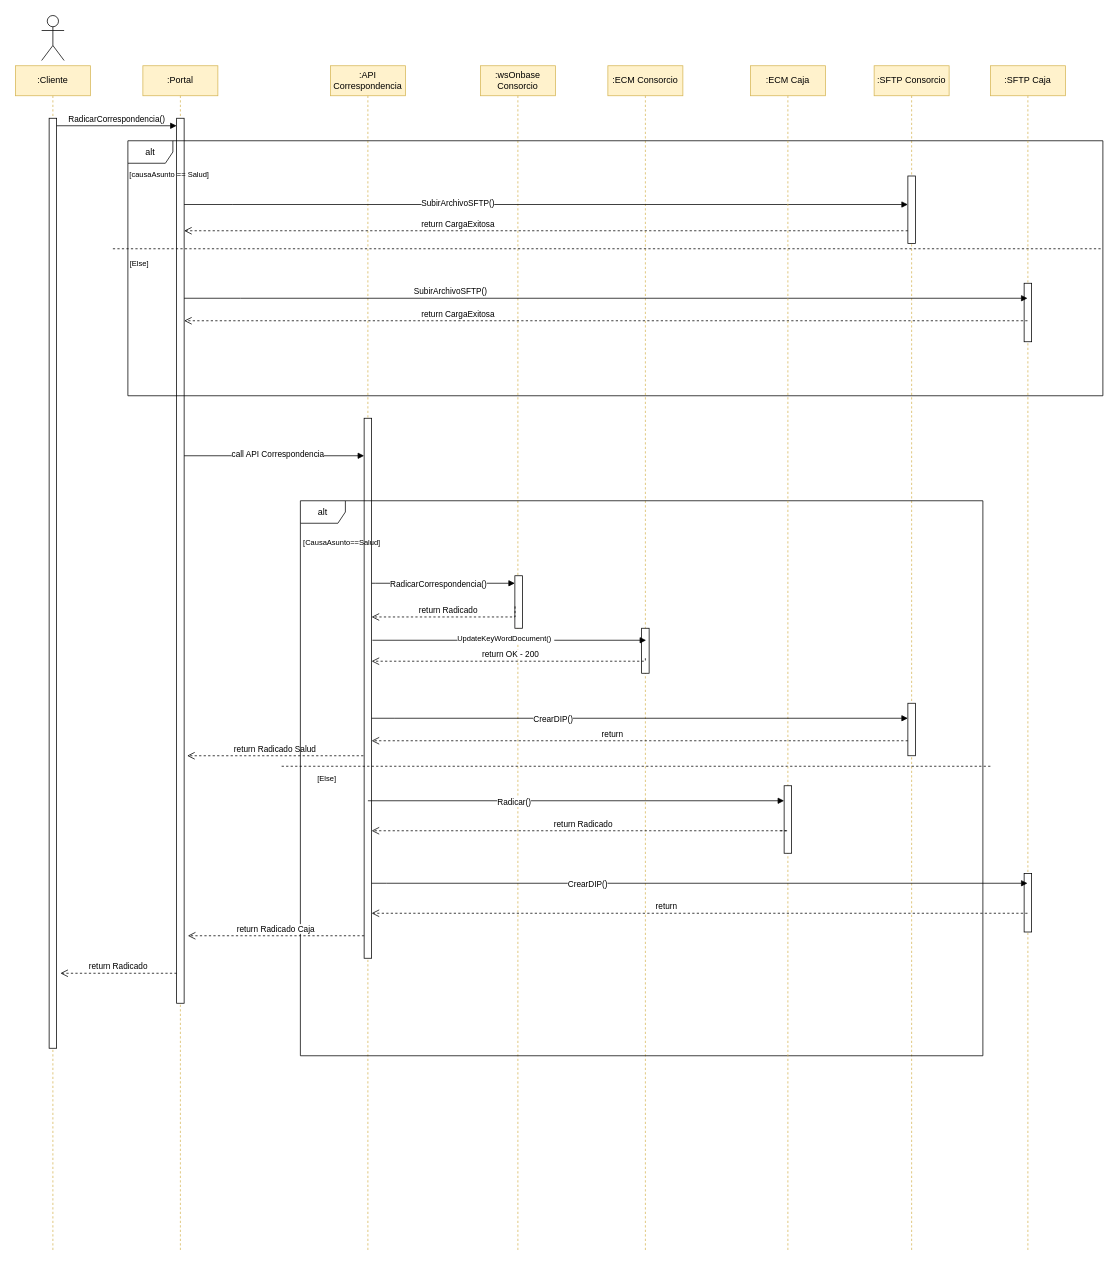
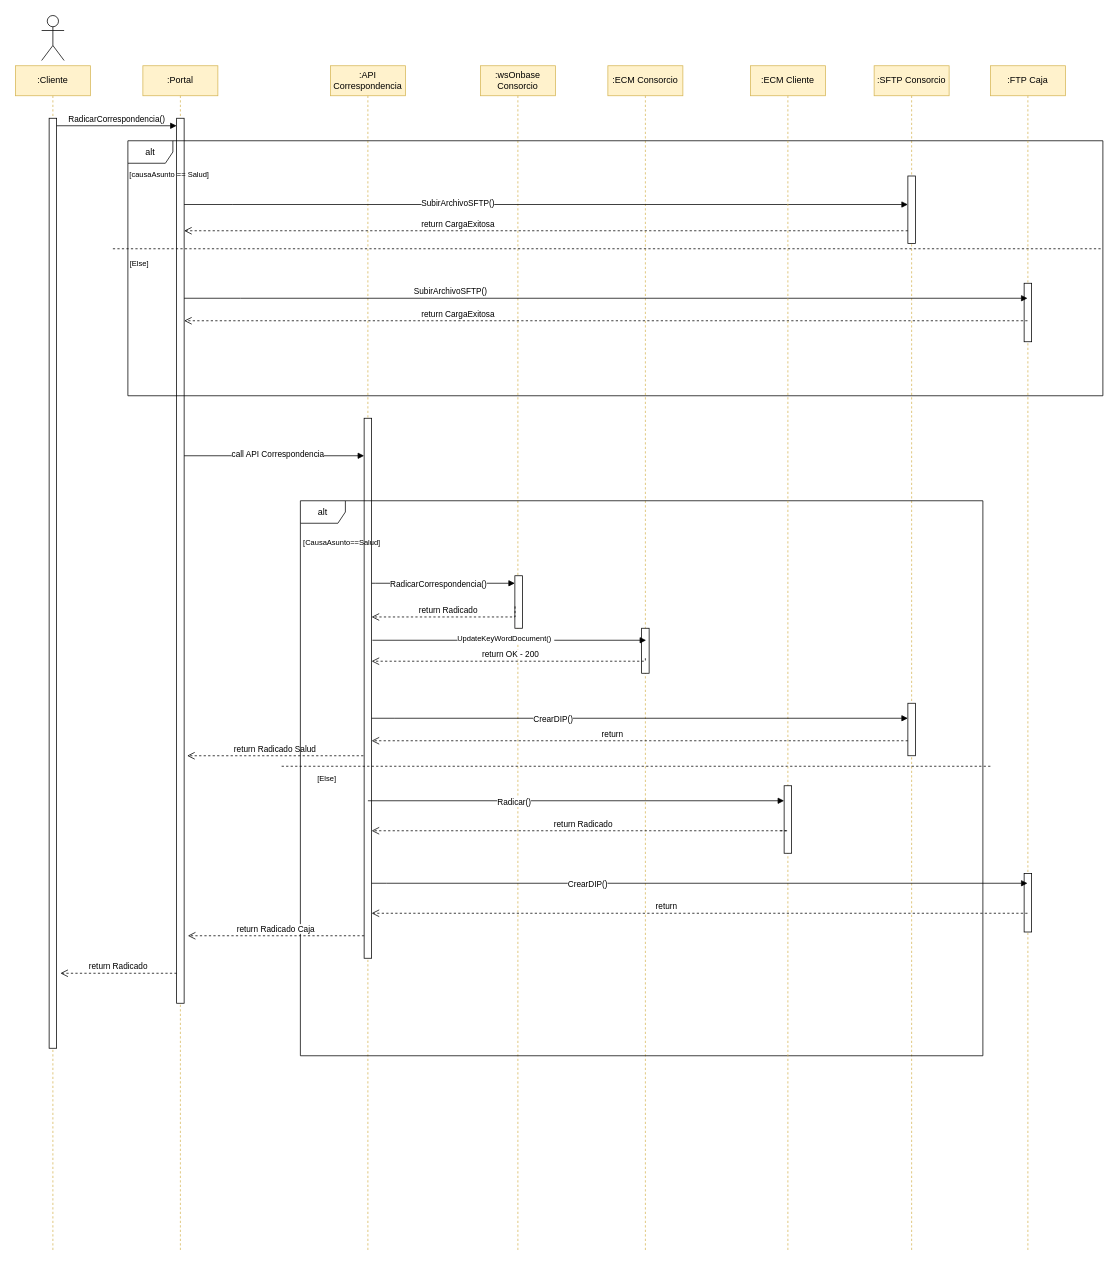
node ":ECM Caja": label ":ECM Caja" -> ":ECM Cliente"
node ":SFTP Caja": label ":SFTP Caja" -> ":FTP Caja"
